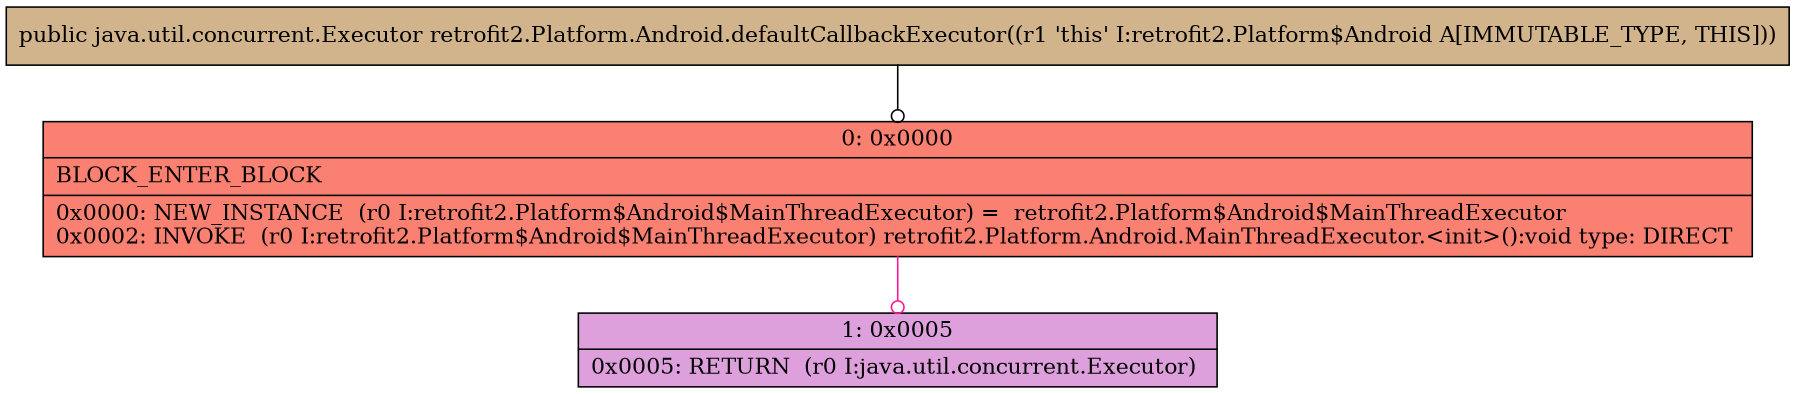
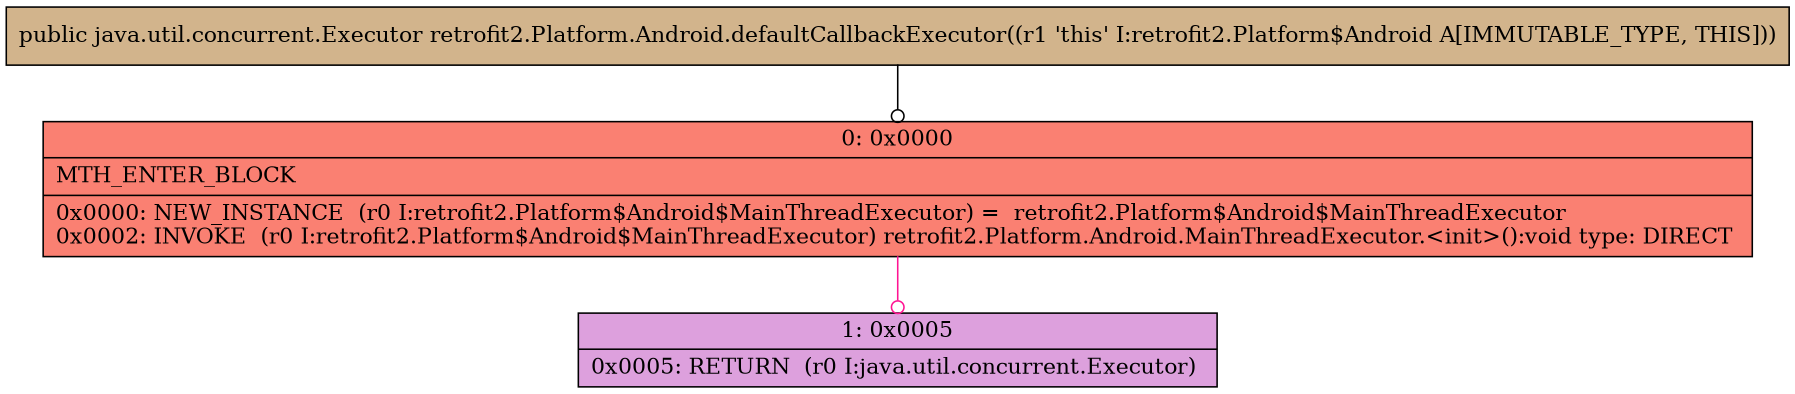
node "0: 0x0000": text "BLOCK_ENTER_BLOCK" -> "MTH_ENTER_BLOCK"
